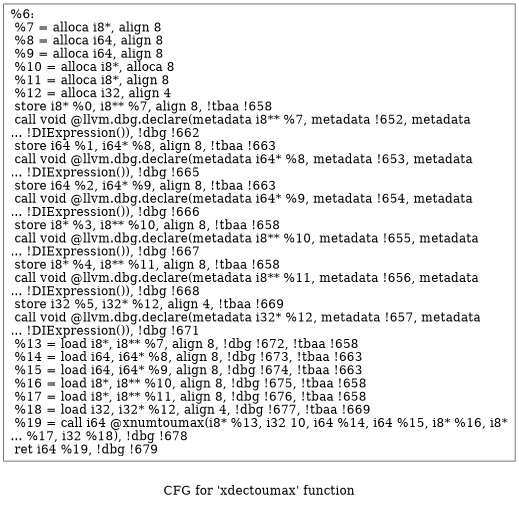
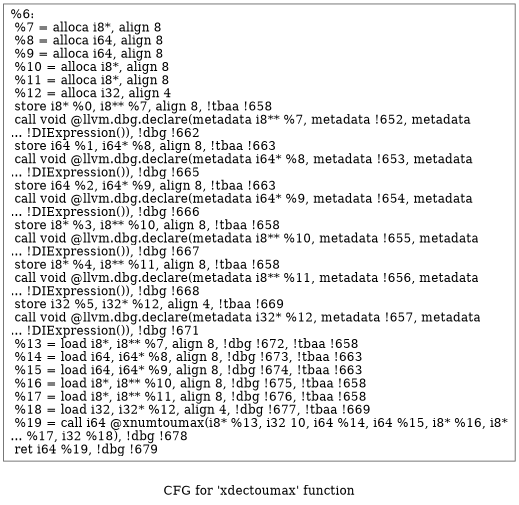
node "%6:": text "%10 = alloca i8*, alloca 8" -> "%10 = alloca i8*, align 8"
